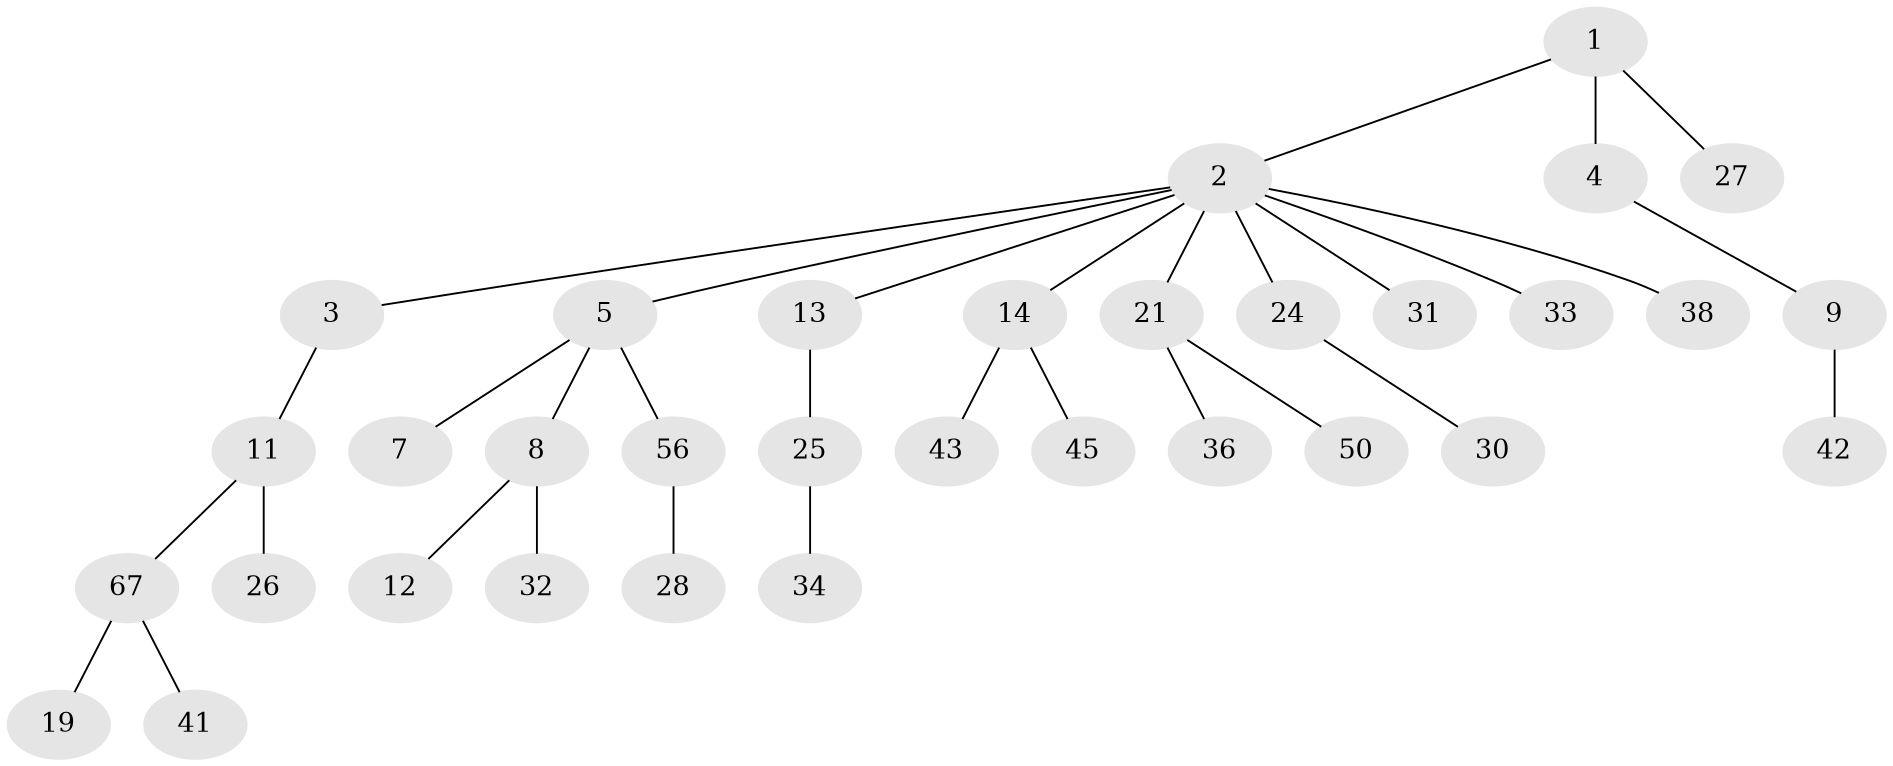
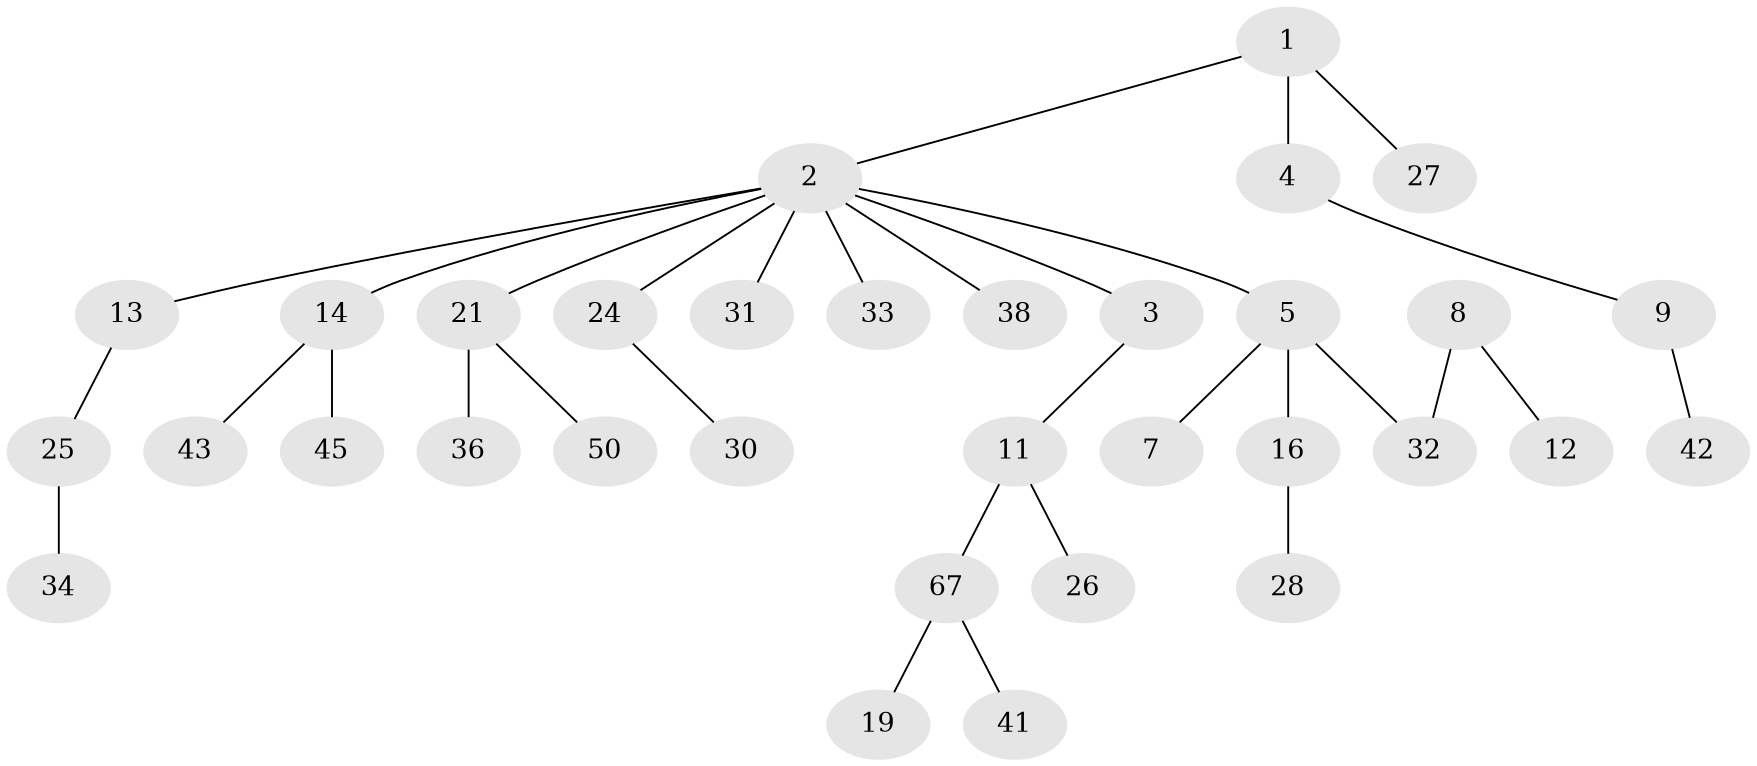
edge "5" -- "8": now "5" -- "32"
node "56": label "56" -> "16"
